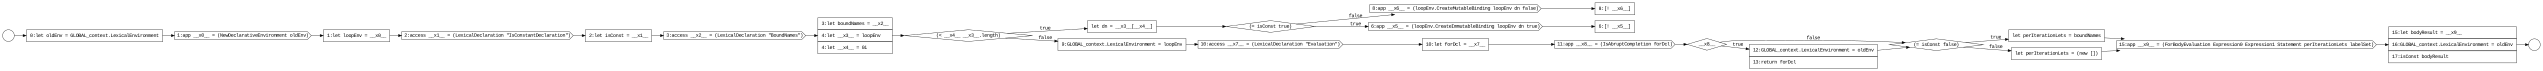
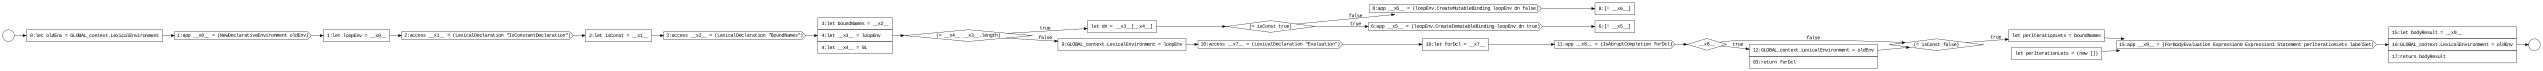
edge "(= isConst false)" -> "let perIterationLets = (new [])": removed, label "false"
node "15:let bodyResult = __x9__": text "17:isConst bodyResult" -> "17:return bodyResult"
node "12:GLOBAL_context.LexicalEnvironment = oldEnv": text "13:return forDcl" -> "83:return forDcl"
